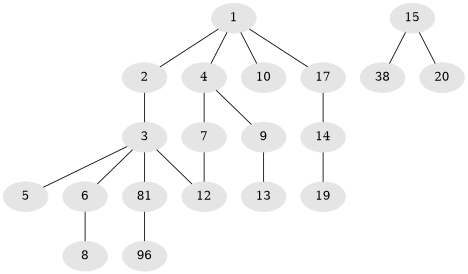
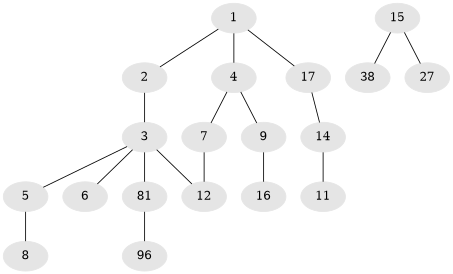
node "10": removed
node "20": label "20" -> "27"
node "13": label "13" -> "16"
node "19": label "19" -> "11"
edge "6" -- "8": now "5" -- "8"
